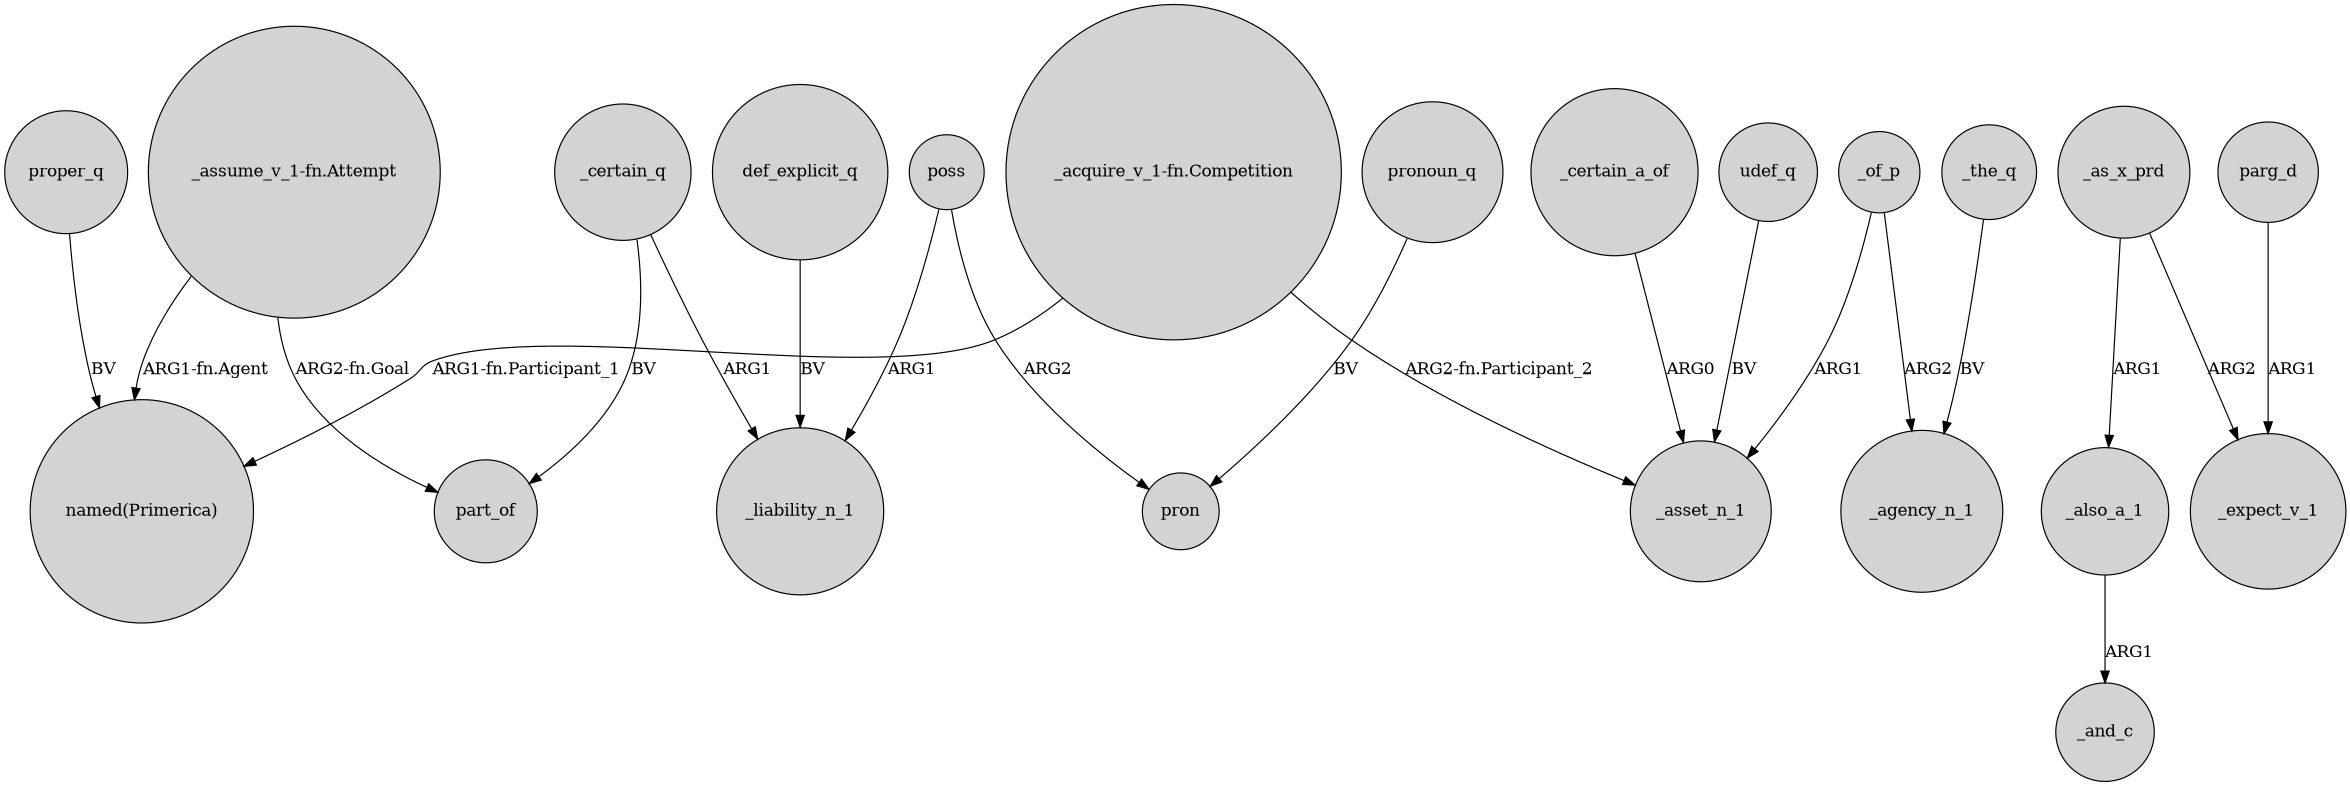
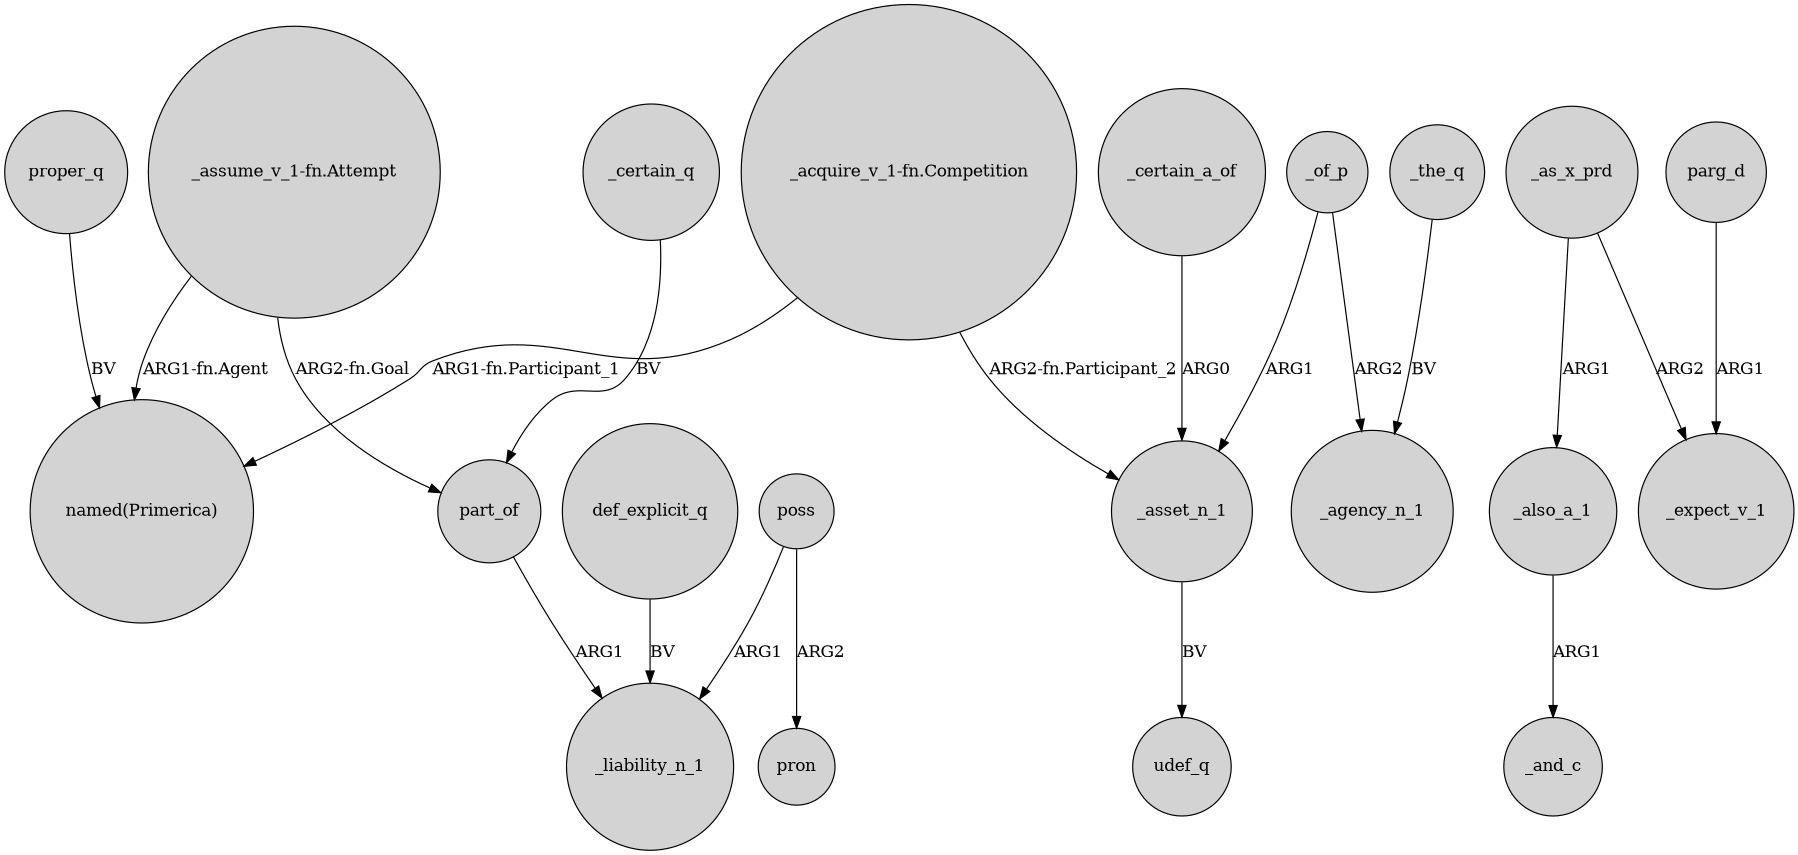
node "pronoun_q": removed
edge "udef_q" -> "_asset_n_1": reversed
edge "_certain_q" -> "_liability_n_1": now "part_of" -> "_liability_n_1"
